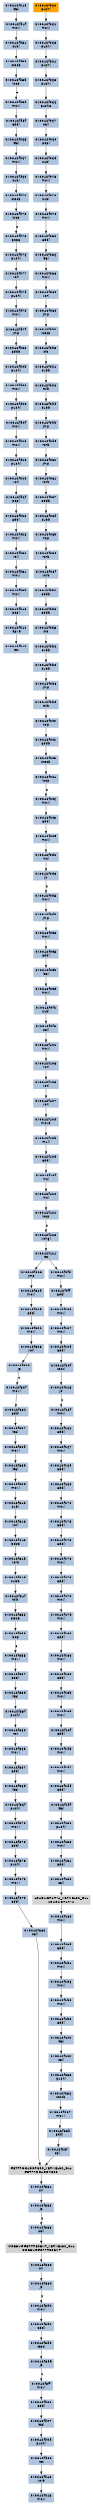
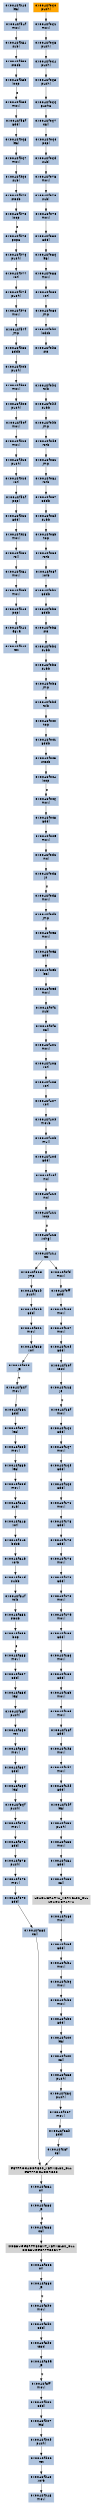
edge "0x0042f95b loop" -> "0x0042f95d movl": label "T" -> "F"
node "0x0042f094 subb": removed
node "0x0042f819 movl": label "0x0042f819 movl" -> "0x0042f819 pushl"
node "0x0042f2a6 stosb": label "0x0042f2a6 stosb" -> "0x0042f2a6 pushl"
